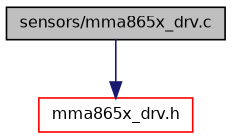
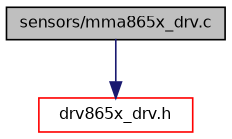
node "mma865x_drv.h": label "mma865x_drv.h" -> "drv865x_drv.h"
